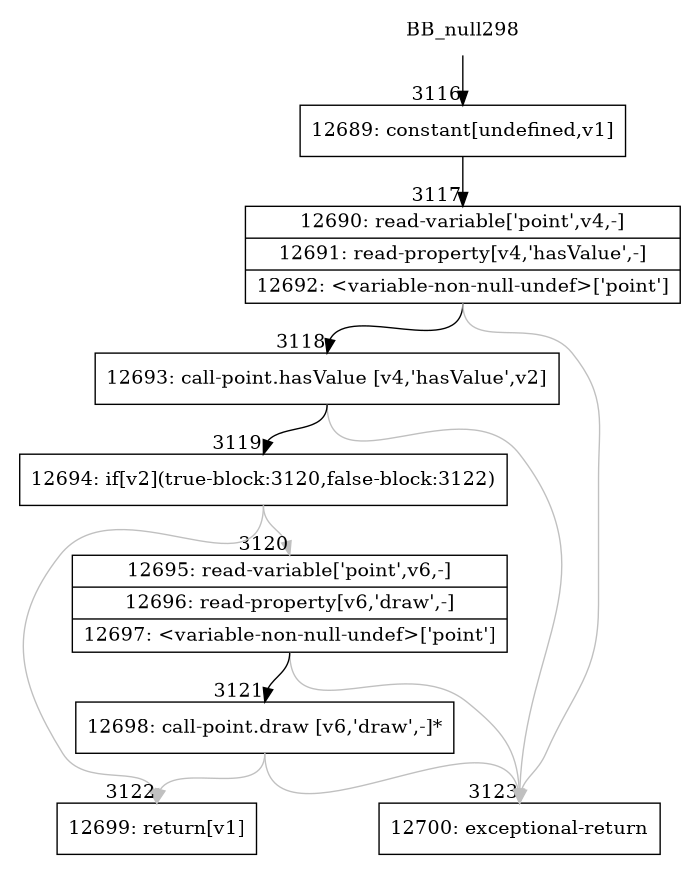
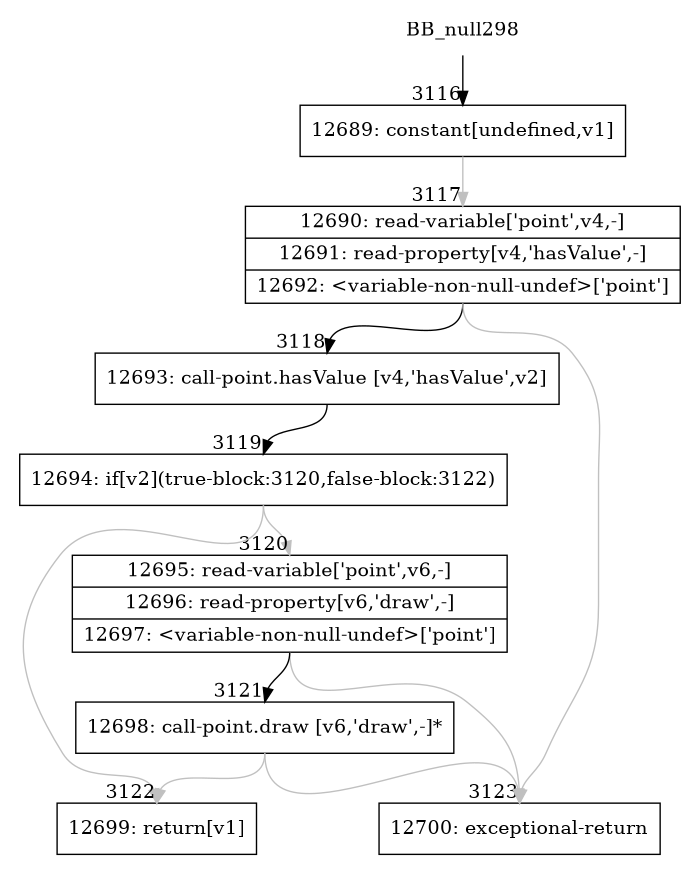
edge "12689: constant[undefined,v1]" -> "12690: read-variable['point',v4,-]": color black -> gray
edge "12693: call-point.hasValue [v4,'hasValue',v2]" -> "12700: exceptional-return": removed
